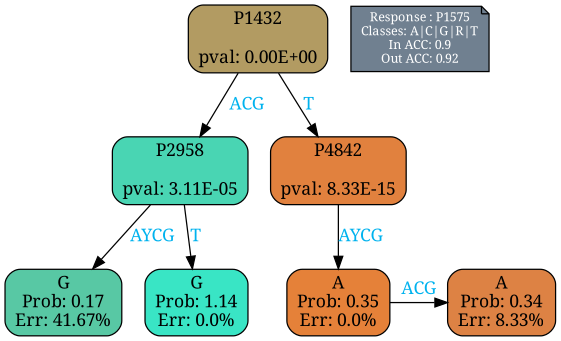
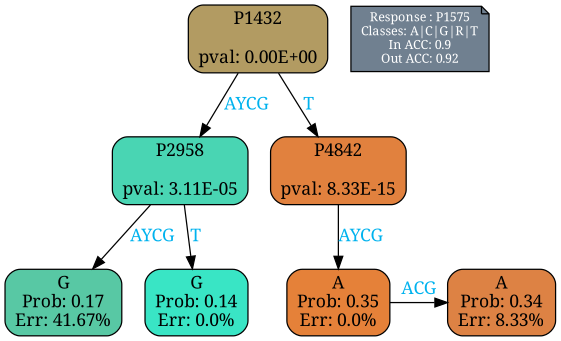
edge "P1432 pval: 0.00E+00" -> "P2958 pval: 3.11E-05": label "ACG" -> "AYCG"
node "G Prob: 1.14 Err: 0.0%": label "G Prob: 1.14 Err: 0.0%" -> "G Prob: 0.14 Err: 0.0%"
